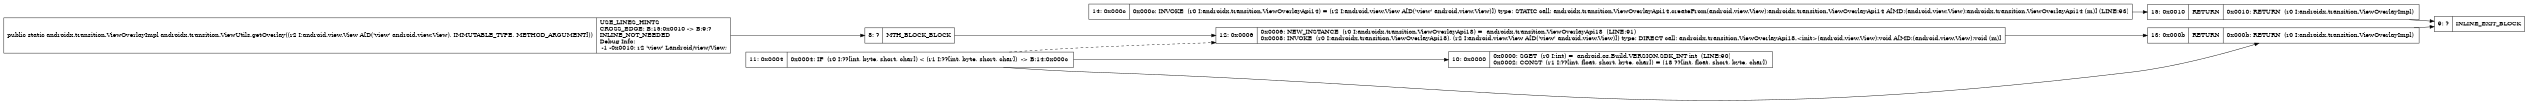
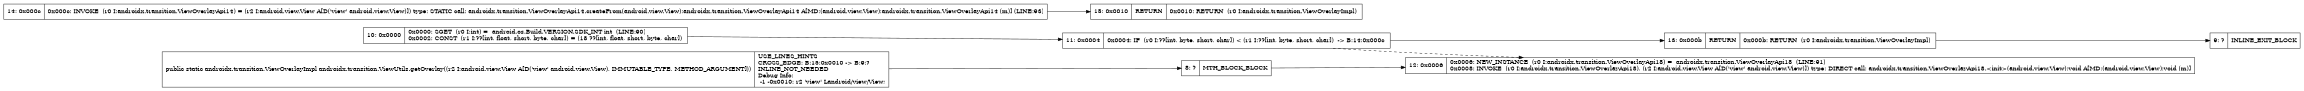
edge "15: 0x0010" -> "9: ?": removed
edge "12: 0x0006" -> "13: 0x000b": removed
edge "11: 0x0004" -> "10: 0x0000": reversed
